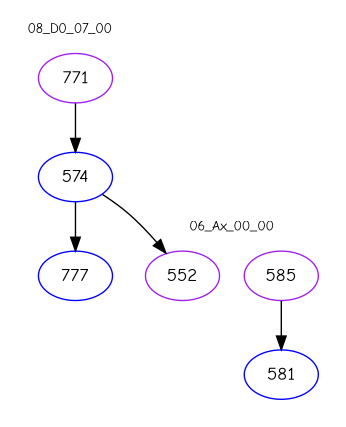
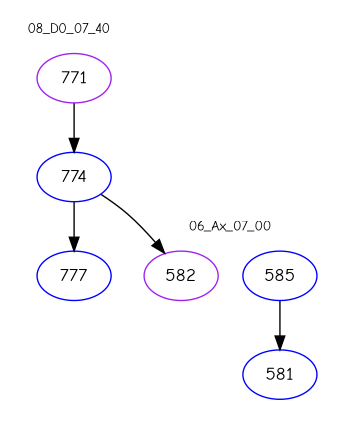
cluster "08_D0_07_00": label "08_D0_07_00" -> "08_D0_07_40"
node "574": label "574" -> "774"
cluster "06_Ax_00_00": label "06_Ax_00_00" -> "06_Ax_07_00"
node "552": label "552" -> "582"
node "585": color purple -> blue
